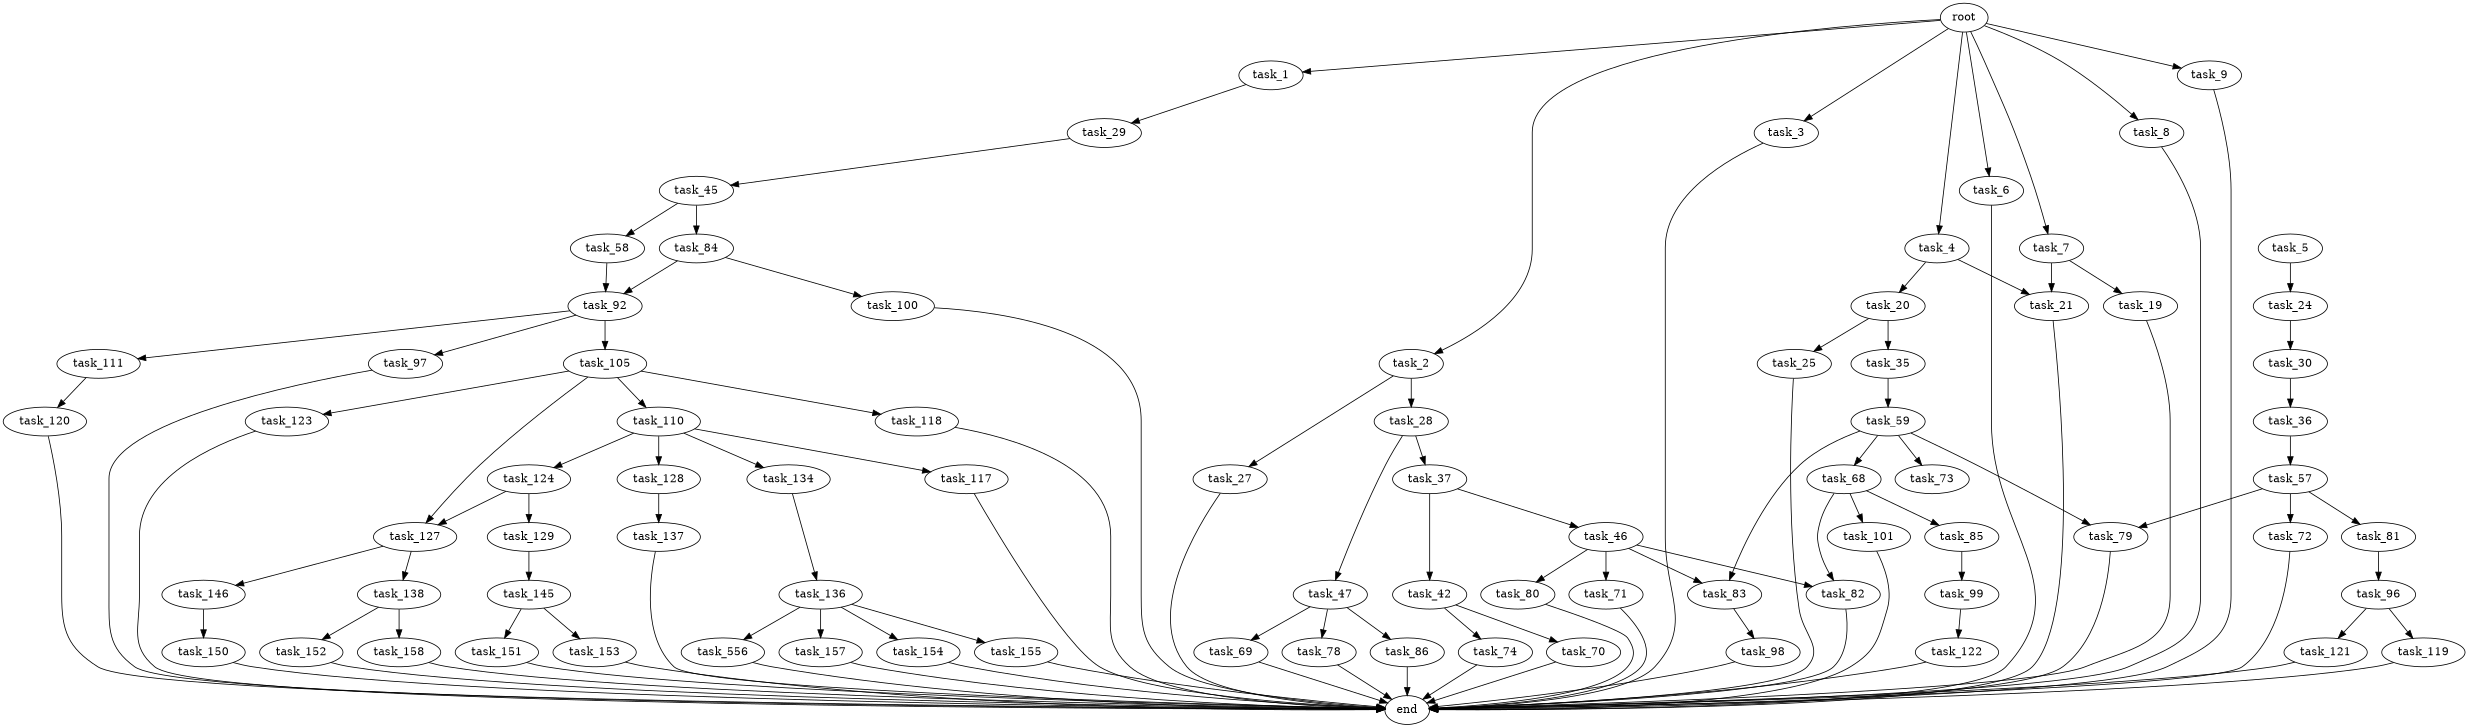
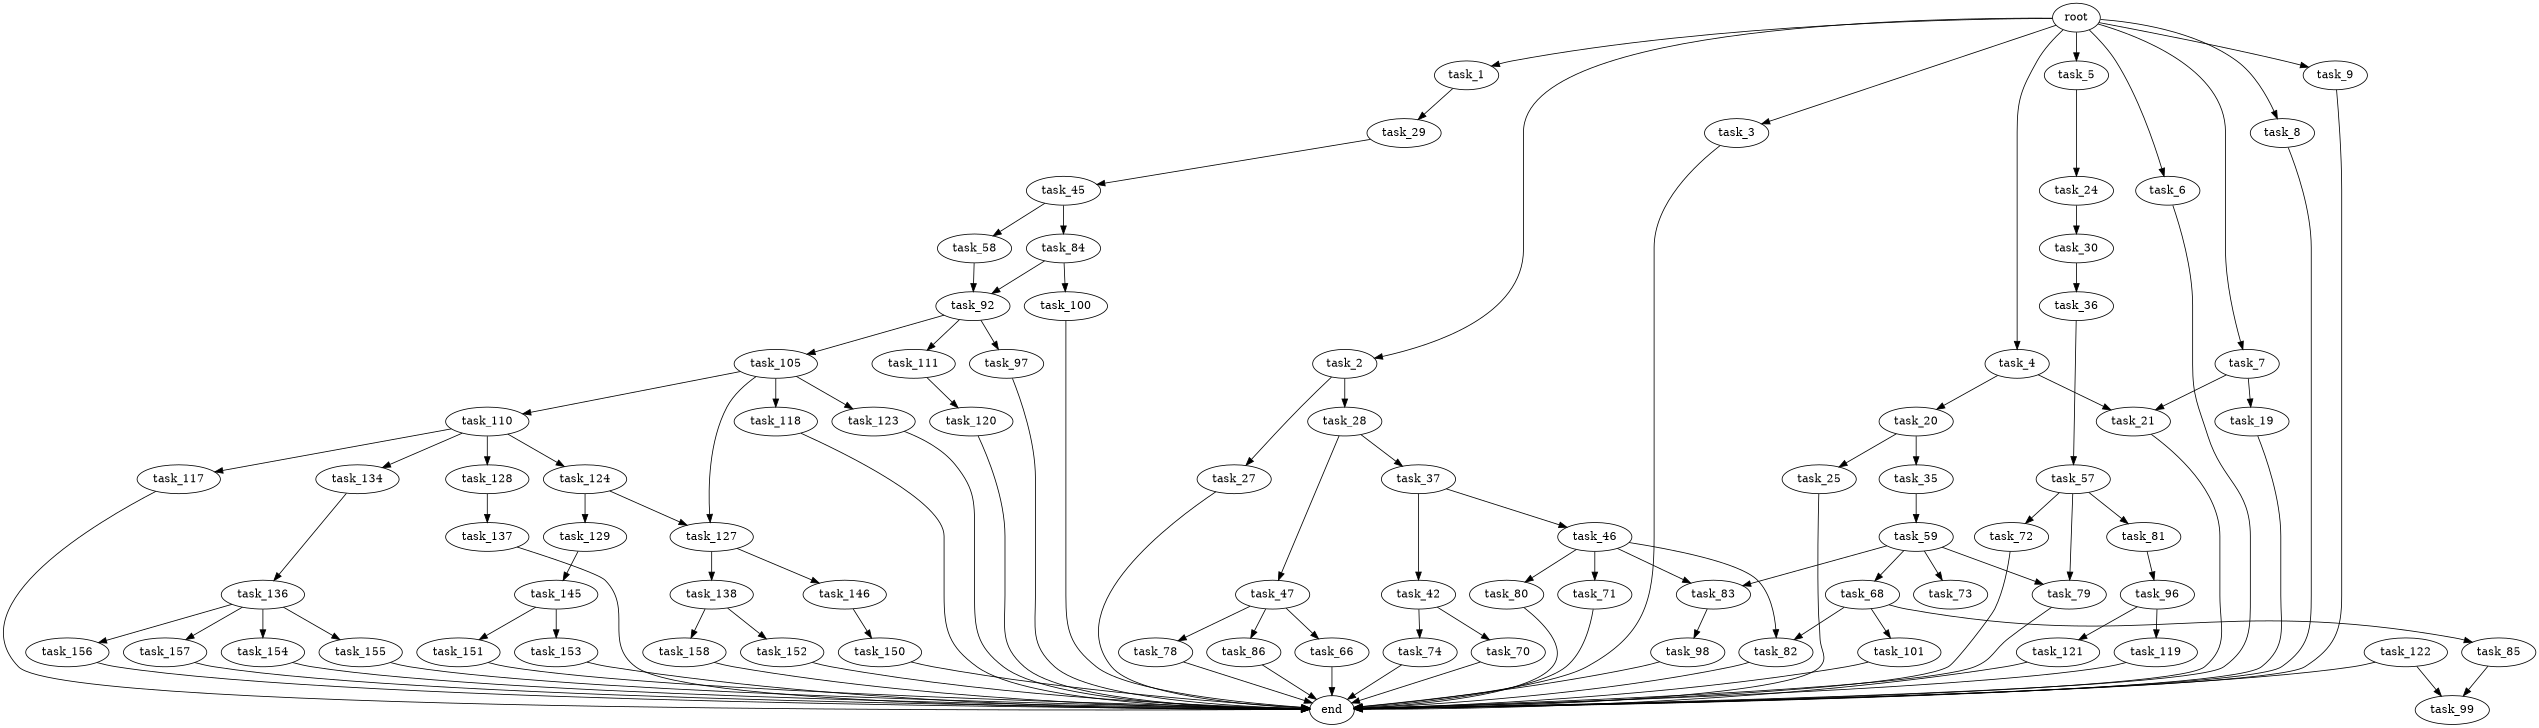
edge "root" -> "task_5": added
edge "task_99" -> "task_122": reversed
node "task_556": label "task_556" -> "task_156"
node "task_69": label "task_69" -> "task_66"
